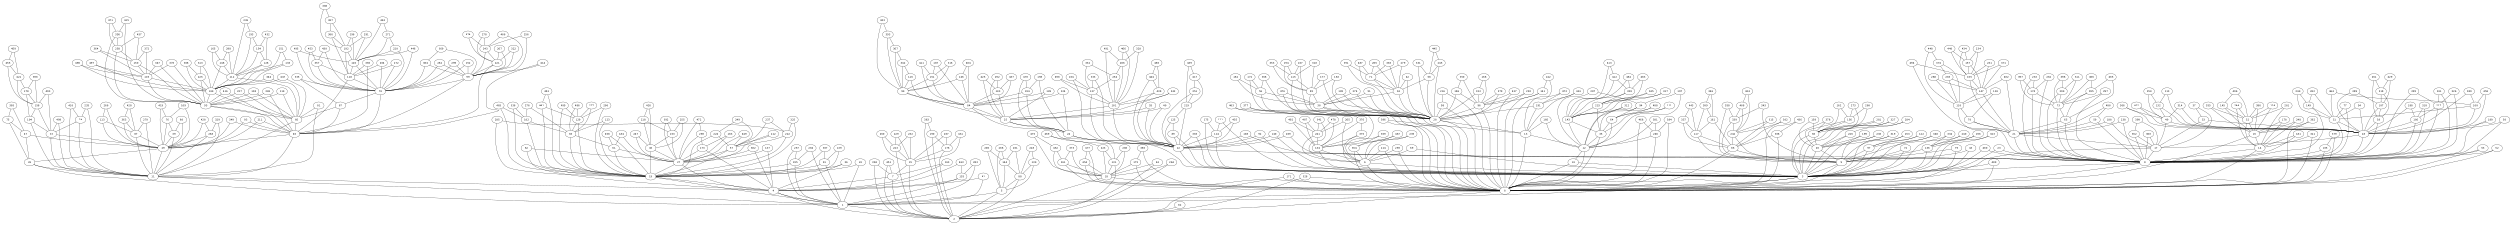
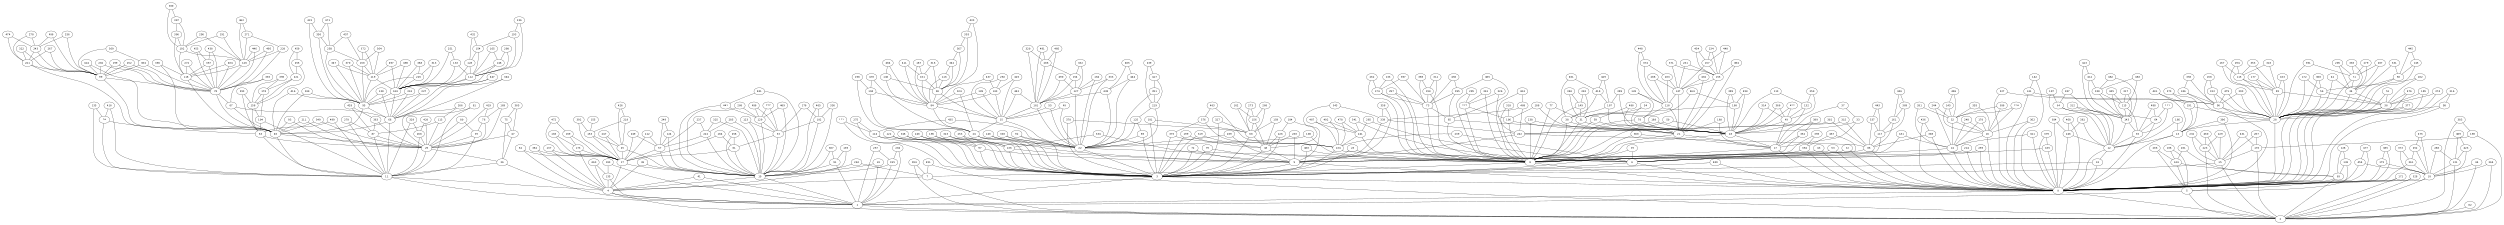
edge "255" -- "45": removed
